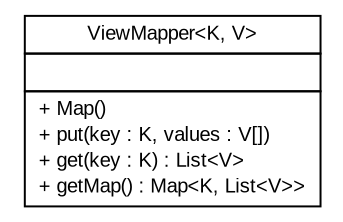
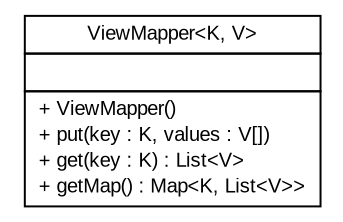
node "ViewMapper<K, V>": text "+ Map()" -> "+ ViewMapper()"
